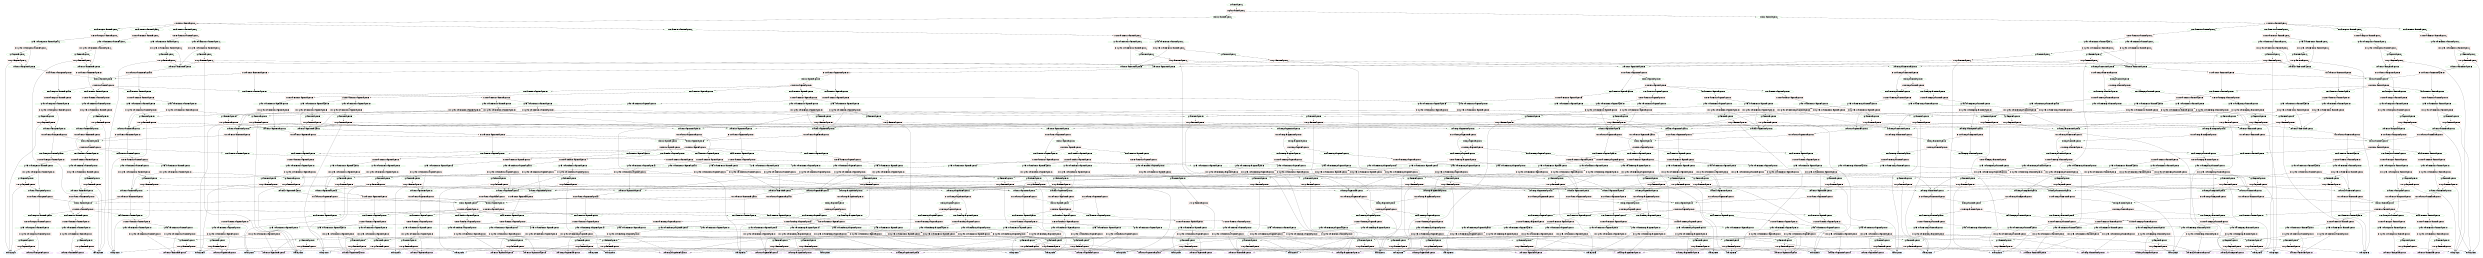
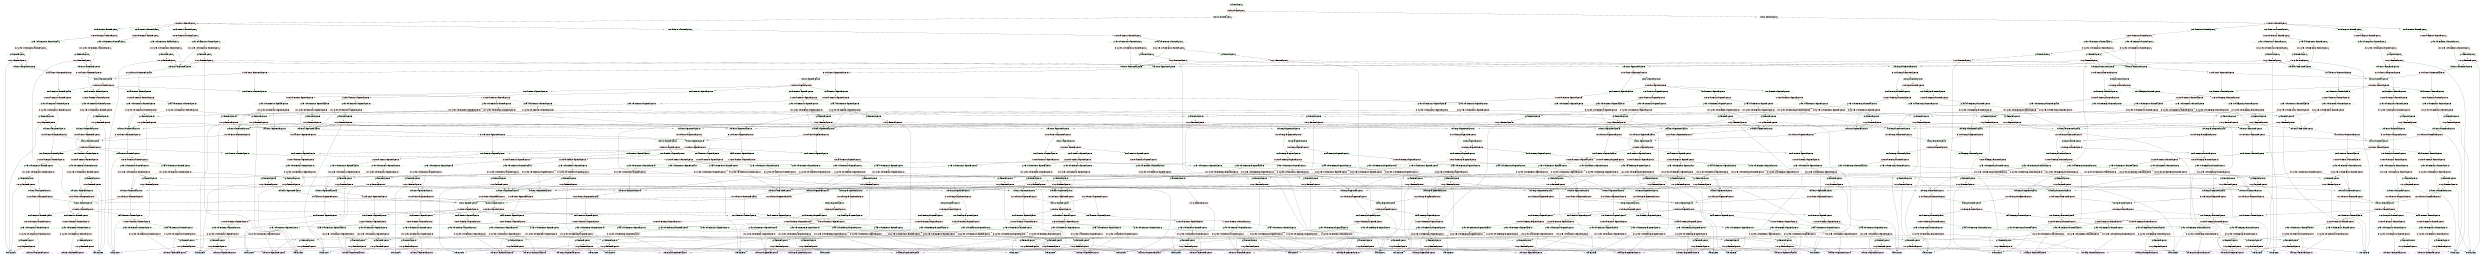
node "valueByNodeMsg_31_3_smoke_5_1_iteration_2": label "valueByNodeMsg_31_3_smoke_5_1_iteration_2" -> "valueByNodeMsg_31_3_smoke_5_1_cancer_2"
node "valueByNodeMsg_37_1_smoke_2_1_iteration_2": removed
node "div_valueByNodeMsg_37_2_cancer_2_1_iteration_1": removed
